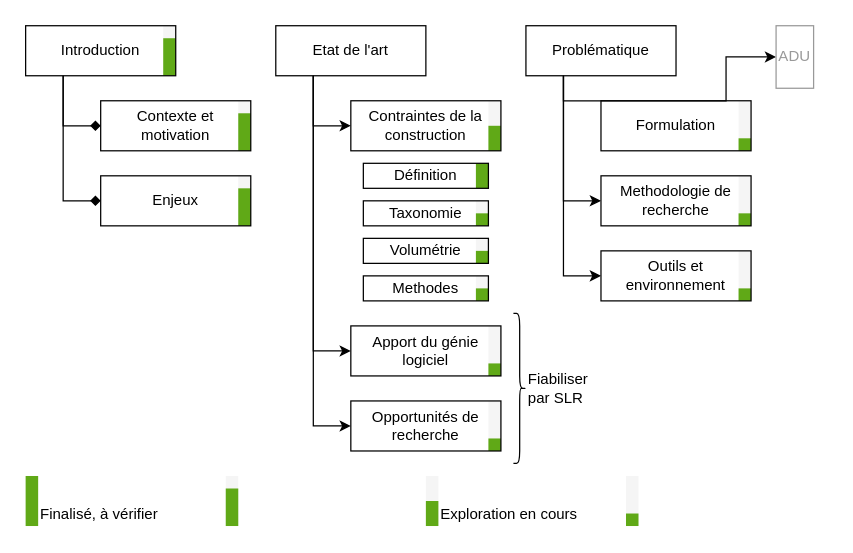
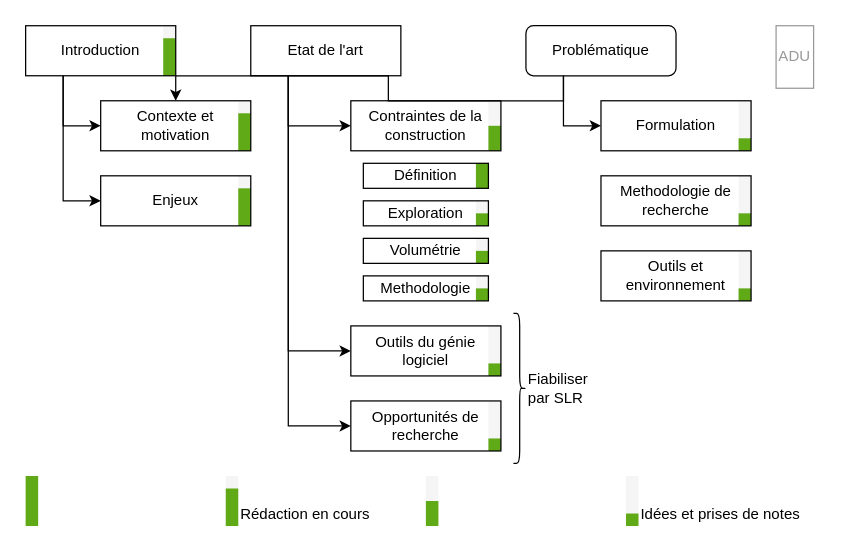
node "Etat de l'art": moved (351, 51) -> (326, 51)
node "Problématique": shape rectangle -> rounded rectangle
edge "Problématique" -> "ADU": now "Problématique" -> "Formulation"
edge "Introduction" -> "Contexte et motivation": arrowhead diamond -> classic
edge "Introduction" -> "Enjeux": arrowhead diamond -> classic
edge "Problématique" -> "Methodologie de recherche": now "Problématique" -> "Contexte et motivation"
node "Taxonomie": label "Taxonomie" -> "Exploration"
edge "Problématique" -> "Outils et environnement": removed
node "Methodes": label "Methodes" -> "Methodologie"
node "Apport du génie logiciel": label "Apport du génie logiciel" -> "Outils du génie logiciel"
node "Finalisé, à vérifier": removed
node "Rédaction en cours": added
node "Exploration en cours": removed
node "Idées et prises de notes": added
